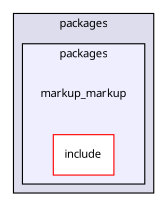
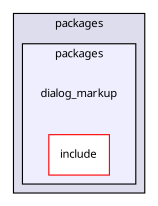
node "markup_markup": label "markup_markup" -> "dialog_markup"
